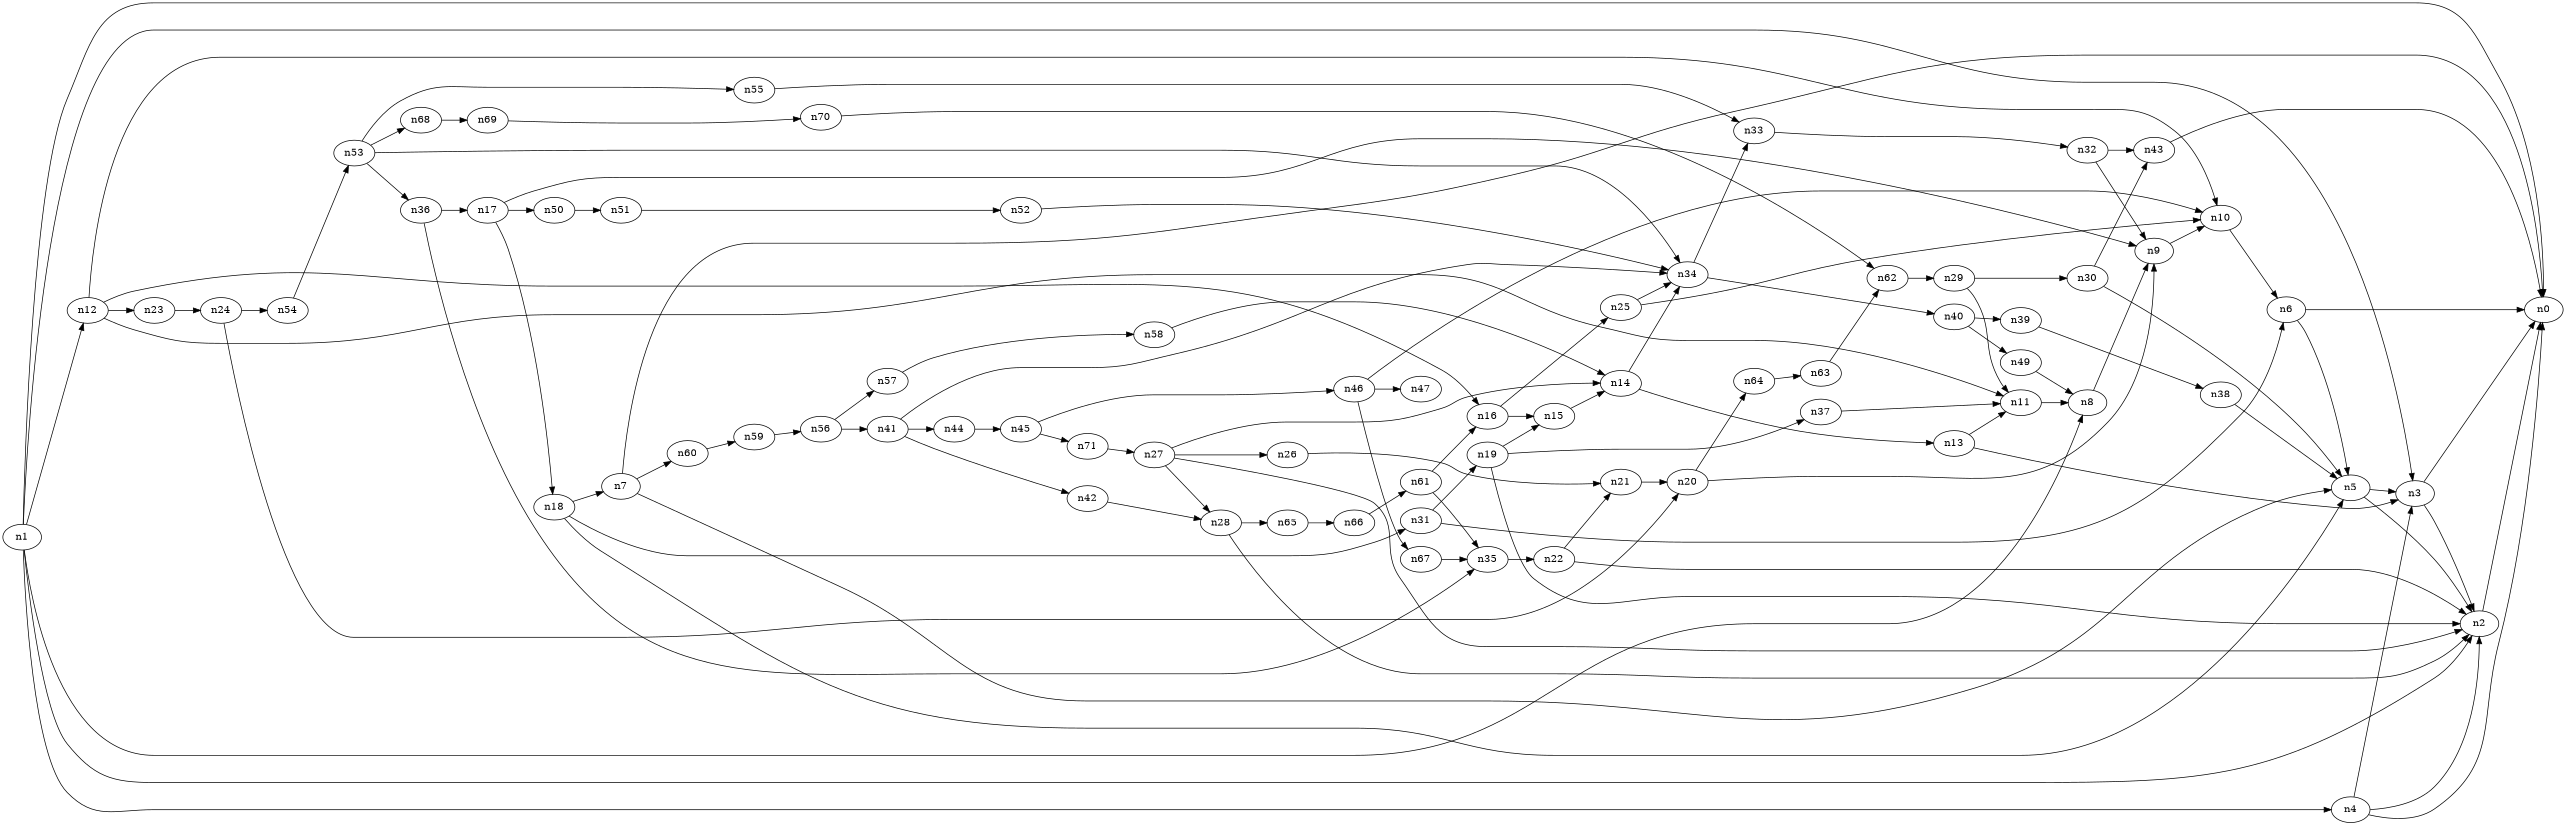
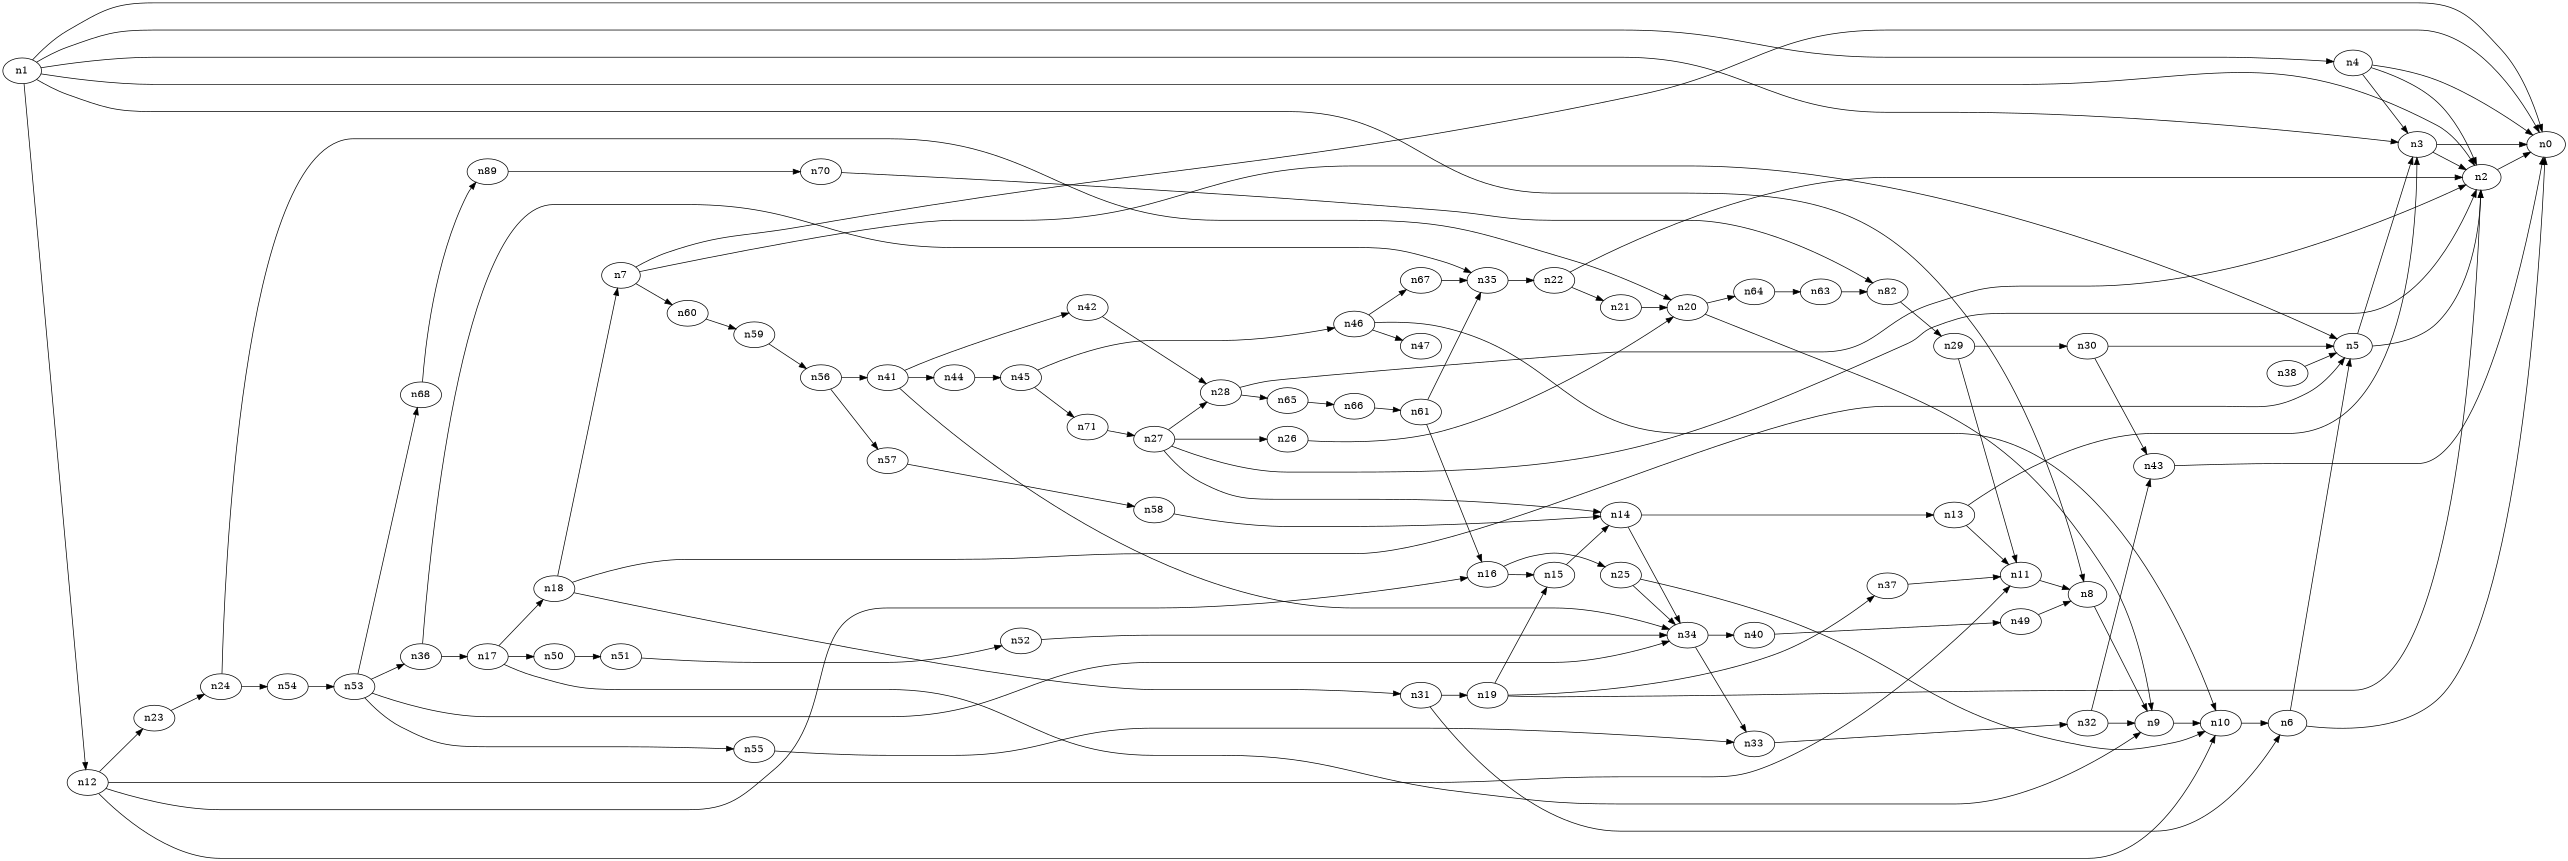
node "n69": label "n69" -> "n89"
node "n62": label "n62" -> "n82"
node "n39": removed
edge "n26" -> "n21": now "n26" -> "n20"
